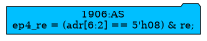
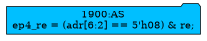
node "1906:AS ep4_re = (adr[6:2] == 5'h08) & re;": label "1906:AS ep4_re = (adr[6:2] == 5'h08) & re;" -> "1900:AS ep4_re = (adr[6:2] == 5'h08) & re;"
